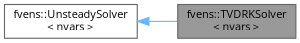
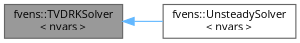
edge "fvens::TVDRKSolver < nvars >" -> "fvens::UnsteadySolver < nvars >": reversed
